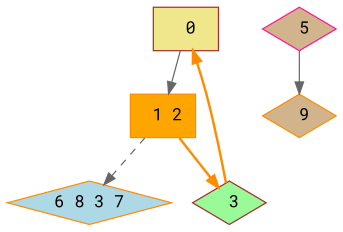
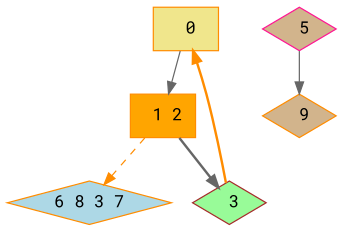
node "0": color brown -> darkorange
edge "1 2" -> "6 8 3 7": color gray40 -> darkorange
edge "1 2" -> "3": color darkorange -> gray40
